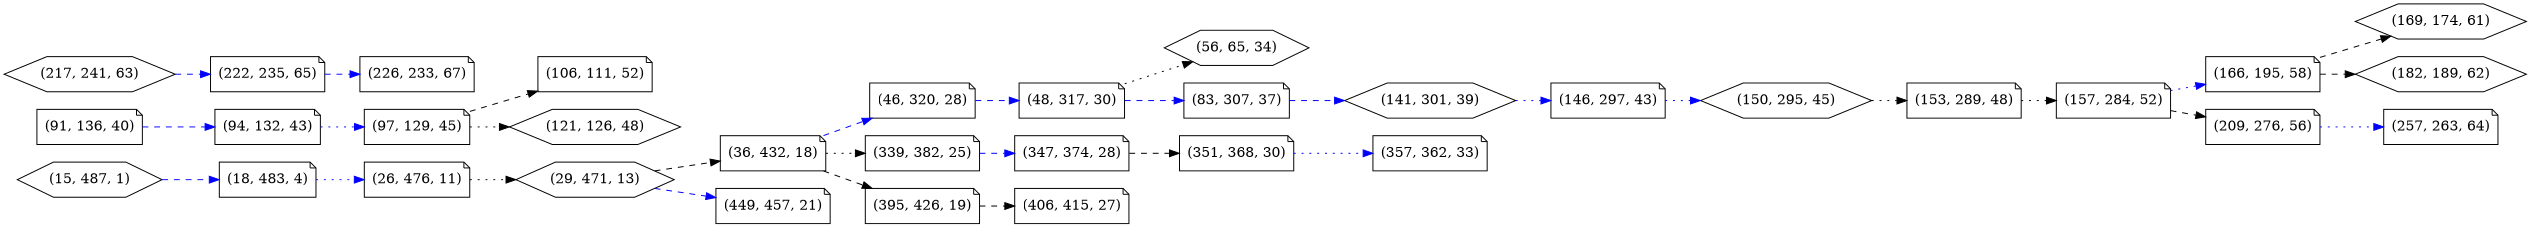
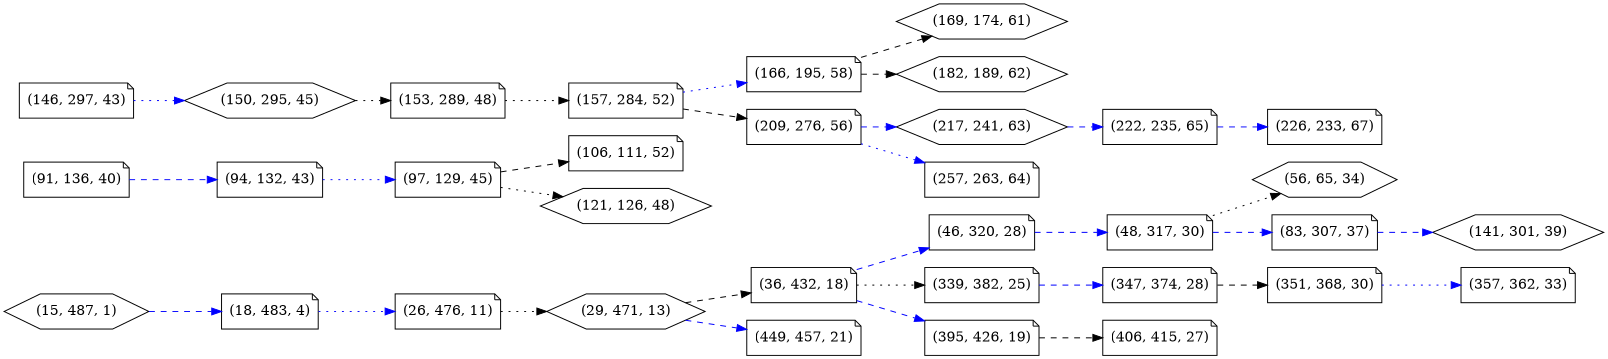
edge "(141, 301, 39)" -> "(146, 297, 43)": removed
edge "(209, 276, 56)" -> "(217, 241, 63)": added
edge "(36, 432, 18)" -> "(395, 426, 19)": color black -> blue
